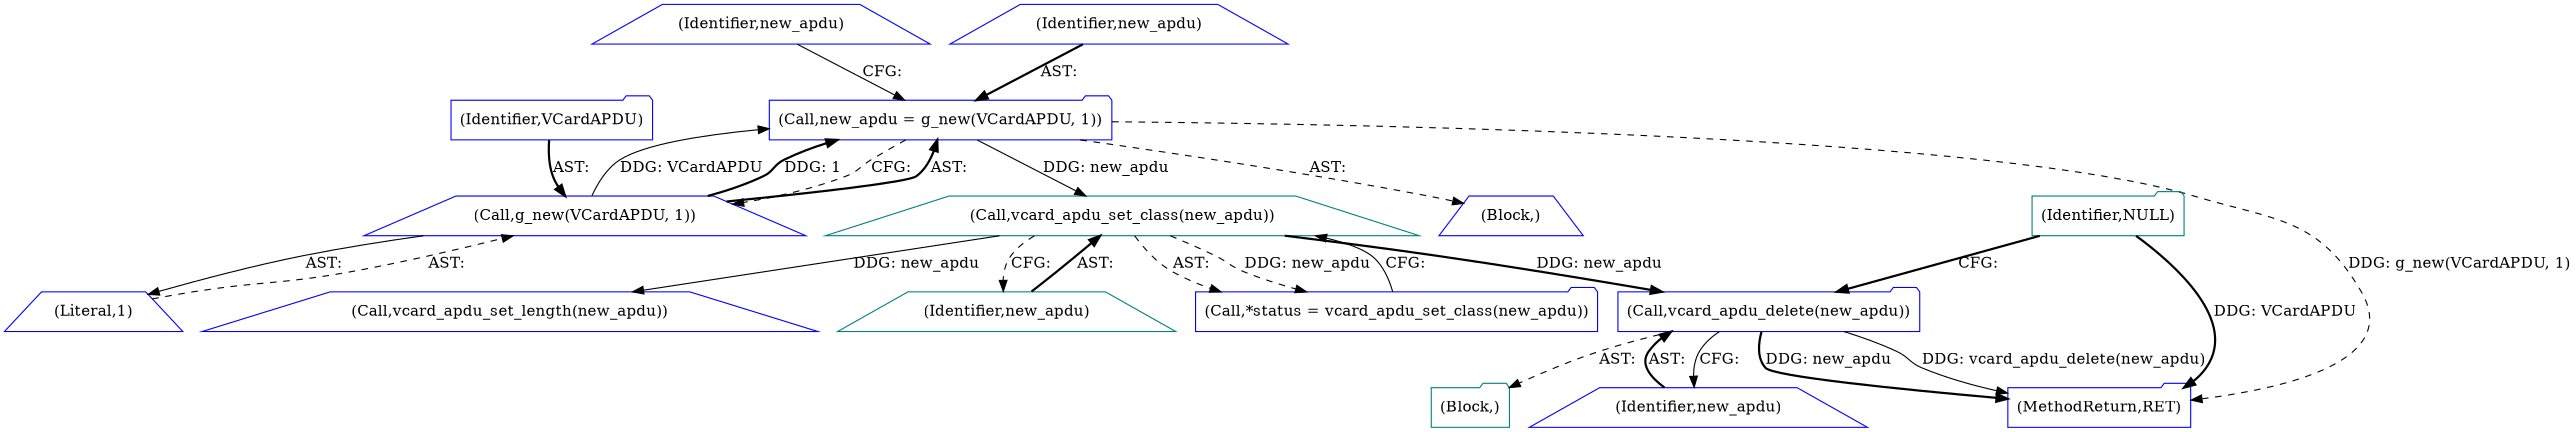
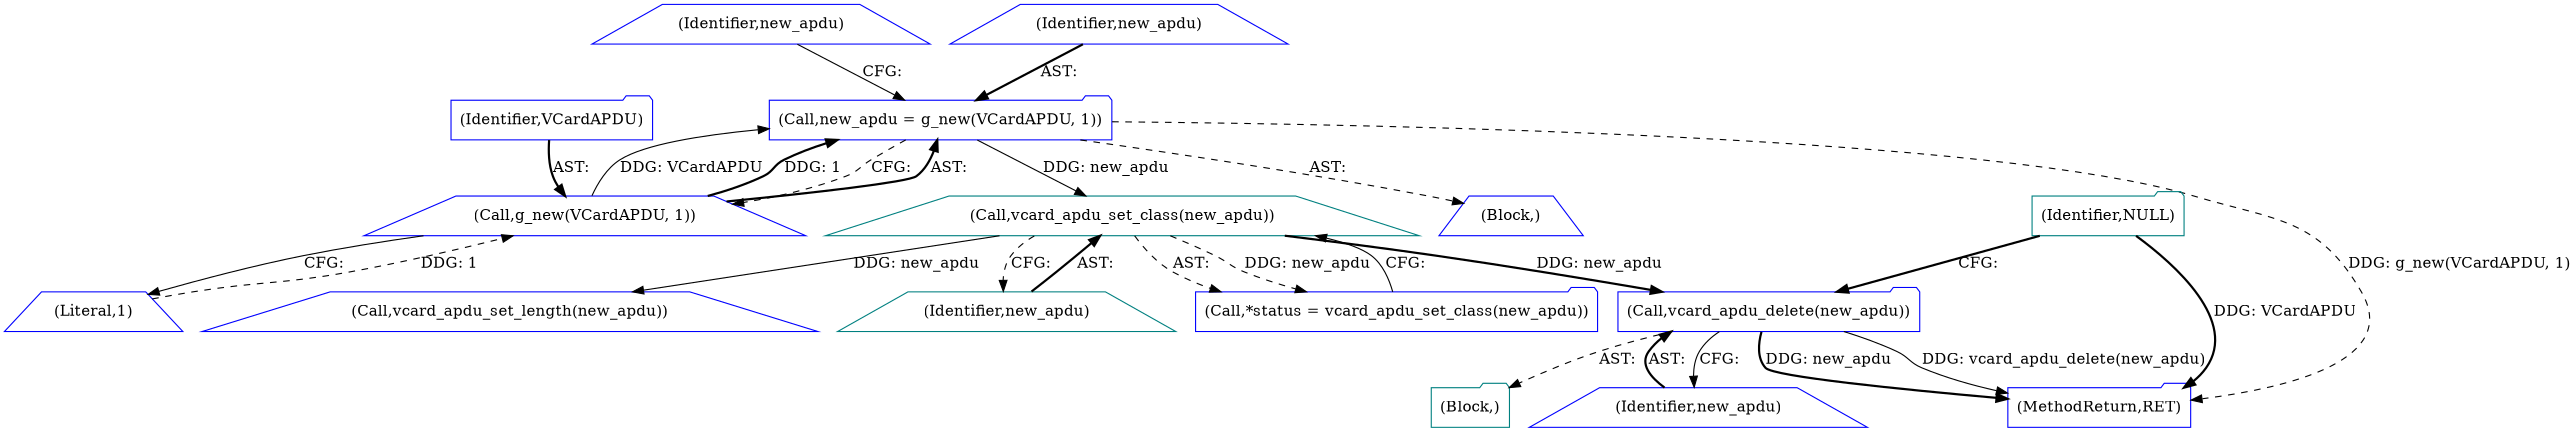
edge "(Call,g_new(VCardAPDU, 1))" -> "(Literal,1)": label "AST: " -> "CFG: "
edge "(Literal,1)" -> "(Call,g_new(VCardAPDU, 1))": label "AST: " -> "DDG: 1"
